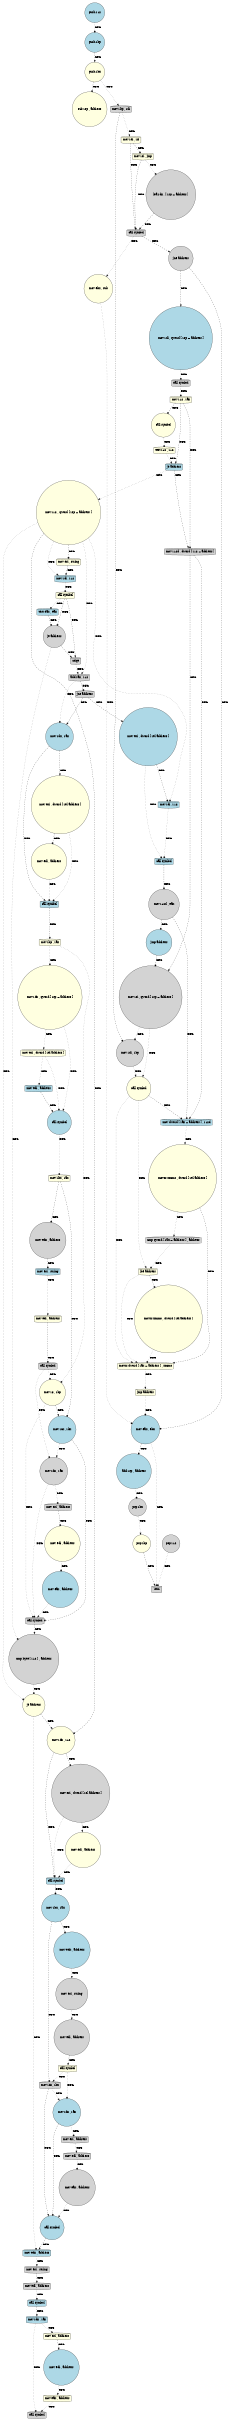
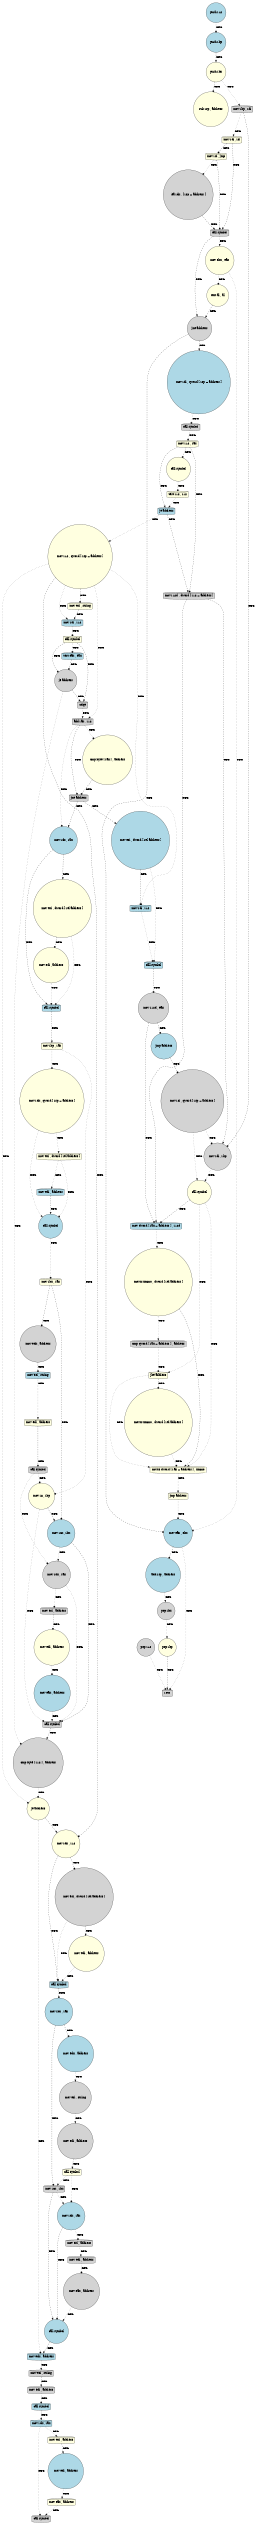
node "mov ebx , sub": label "mov ebx , sub" -> "mov ebx , eax"
node "test al , al": added
node "cmp byte [ rax ] , address": added
edge "mov r12d , dword [ r12 + address ]" -> "mov rsi , qword [ rsp + address ]": now "mov r12d , dword [ r12 + address ]" -> "mov rdi , rbp"
edge "add rsp , address" -> "pop rbx": arrowhead dot -> normal
